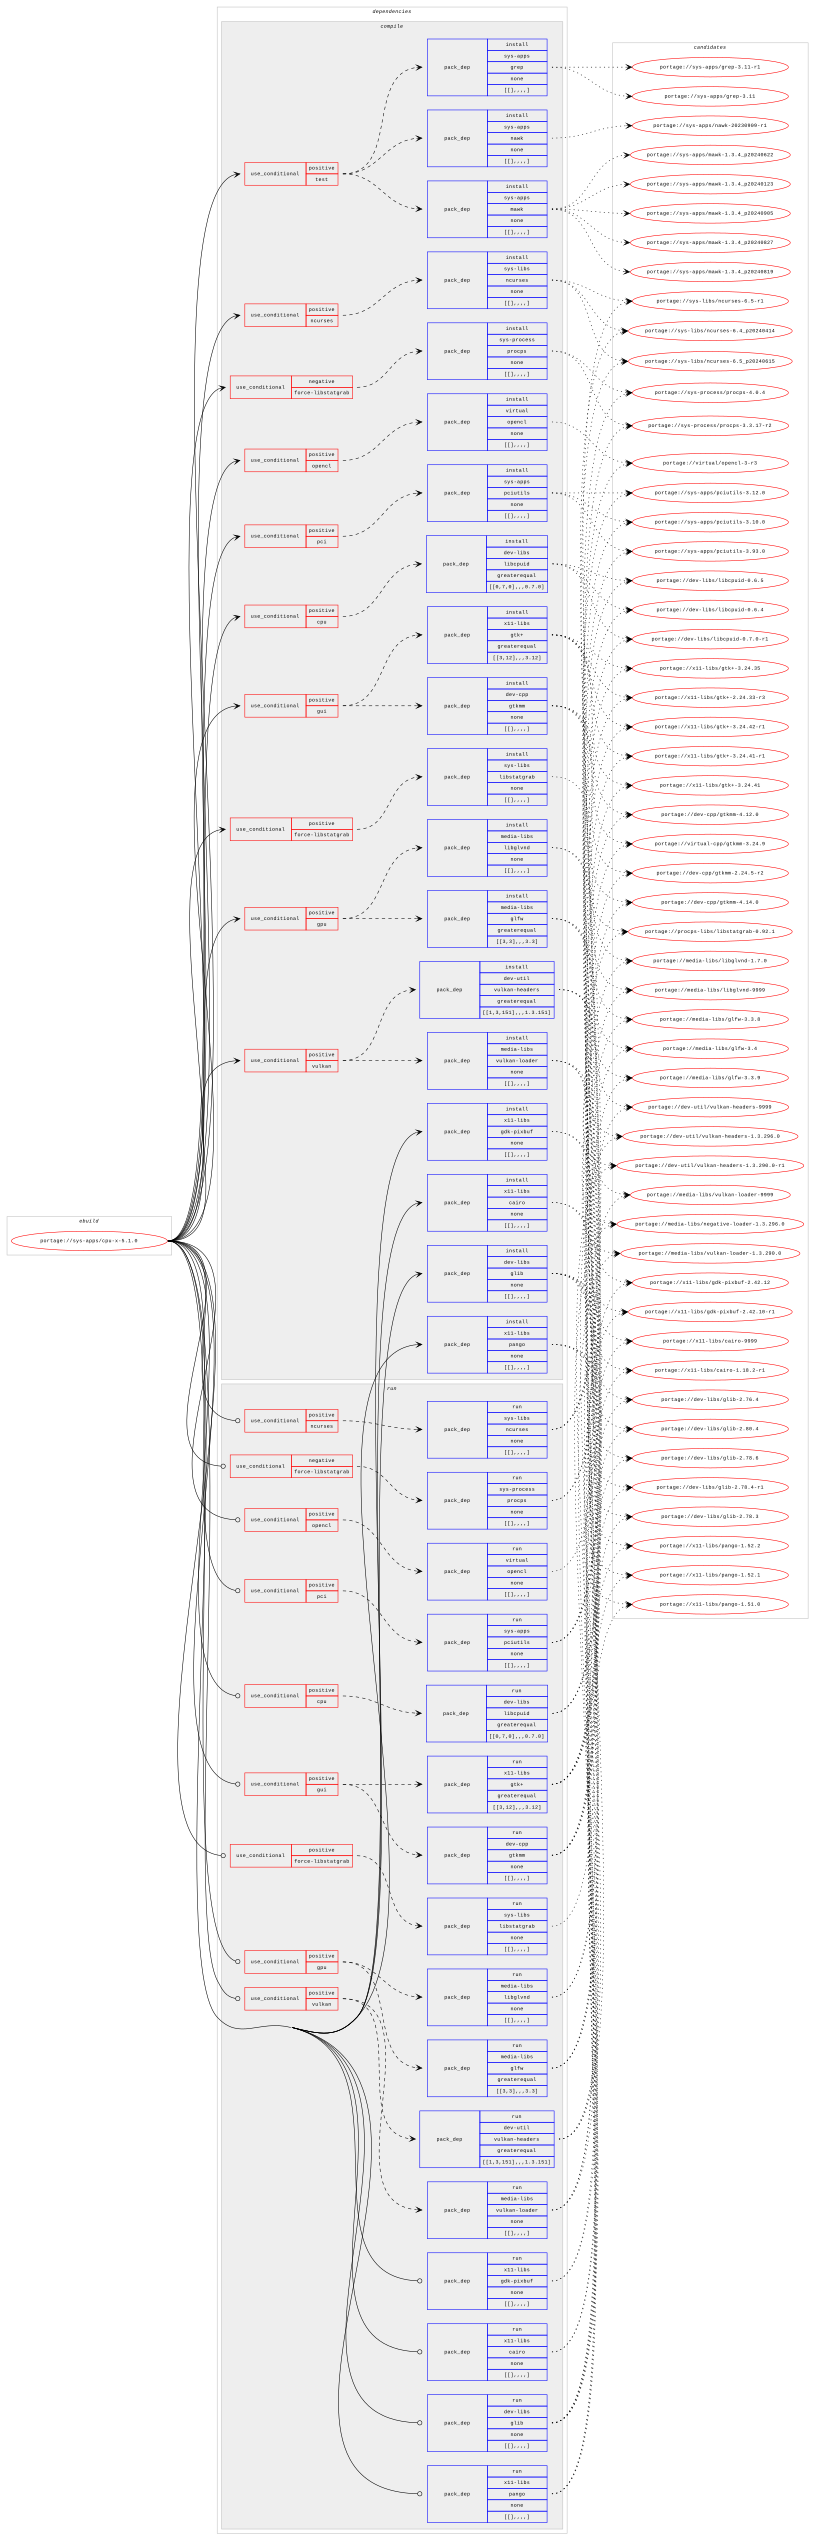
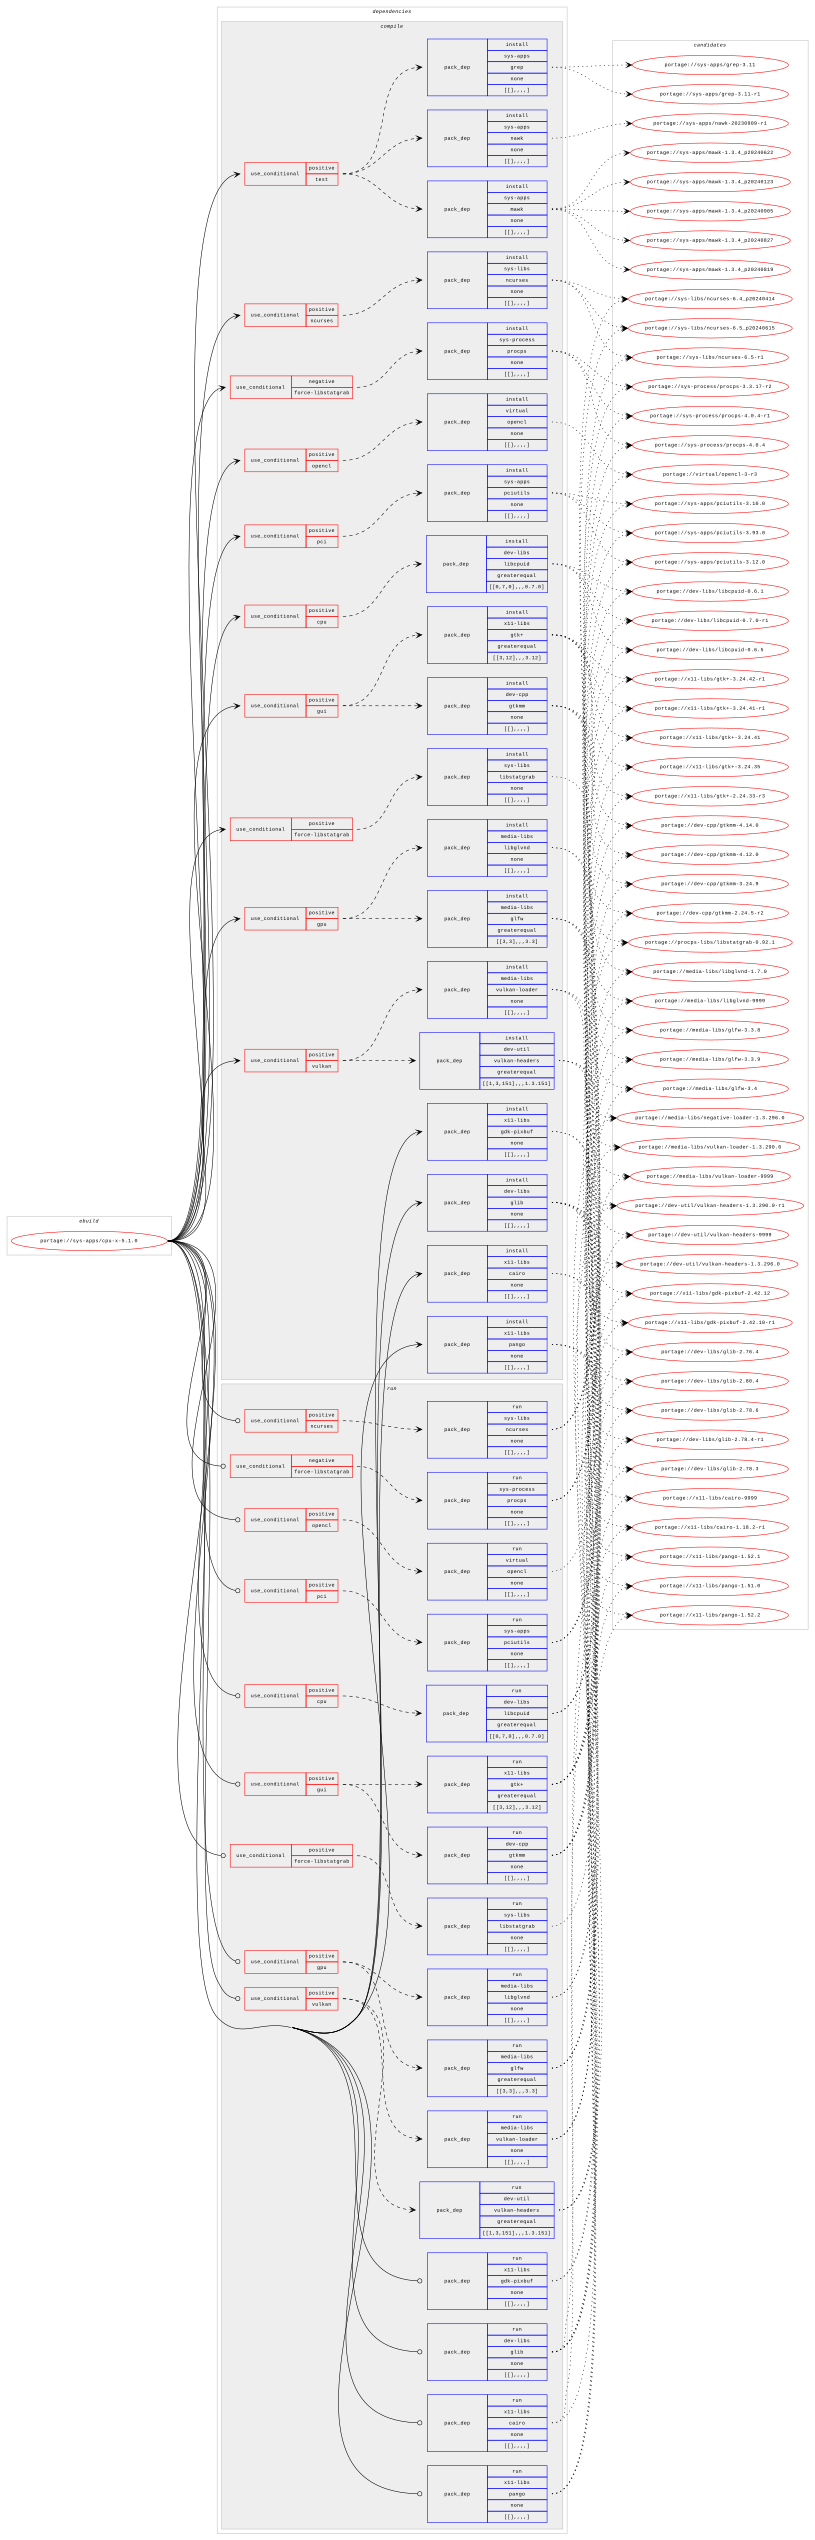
node "portage://sys-process/procps-4.0.4-r1": added
node "portage://dev-libs/libcpuid-0.6.4": label "portage://dev-libs/libcpuid-0.6.4" -> "portage://dev-libs/libcpuid-0.6.1"
node "portage://virtual-cpp/gtkmm-3.24.9": label "portage://virtual-cpp/gtkmm-3.24.9" -> "portage://dev-cpp/gtkmm-3.24.9"
